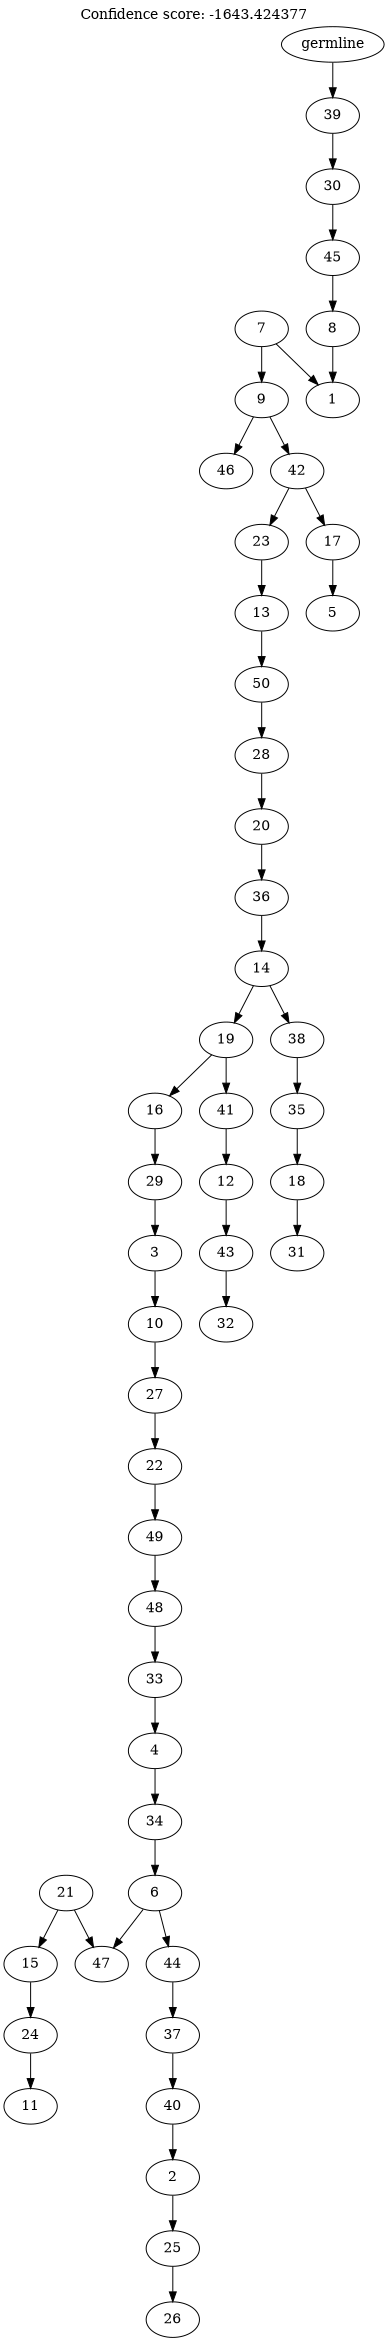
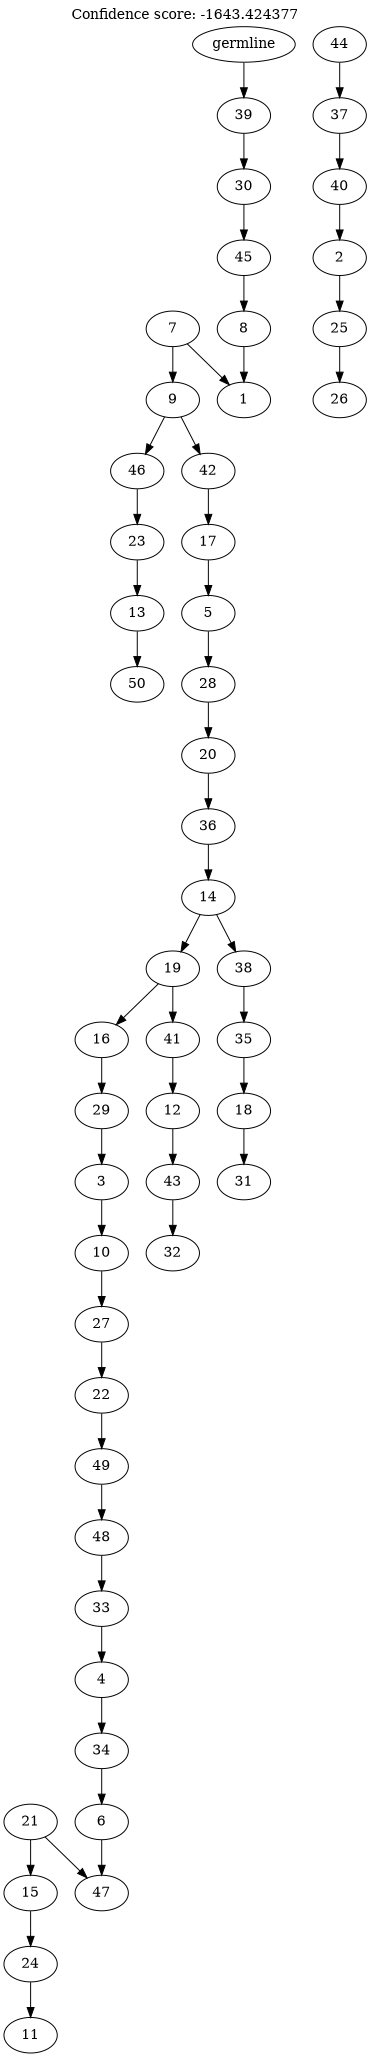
edge "42" -> "23": now "46" -> "23"
edge "50" -> "28": now "5" -> "28"
edge "6" -> "44": removed
